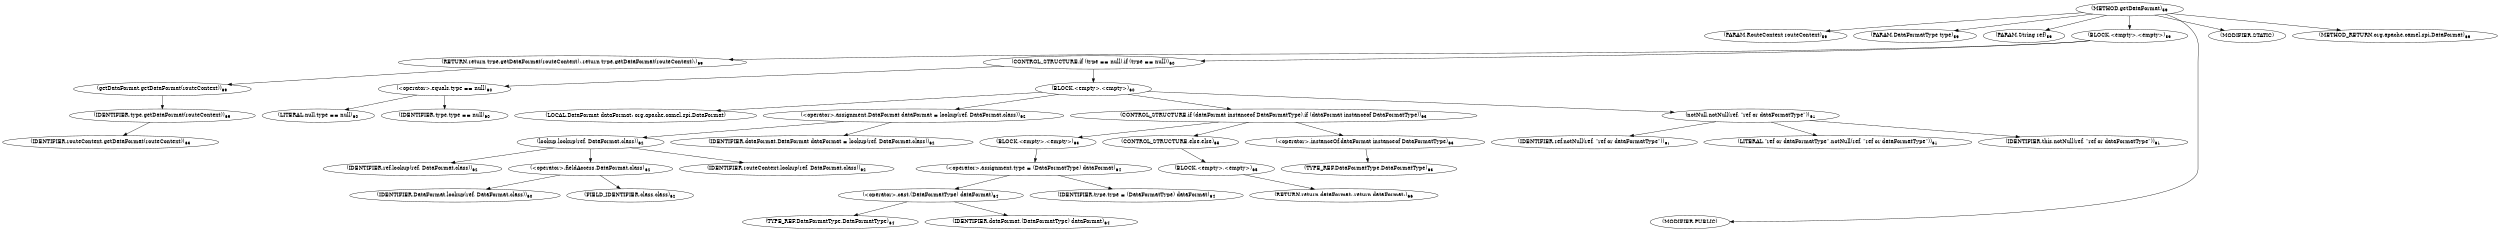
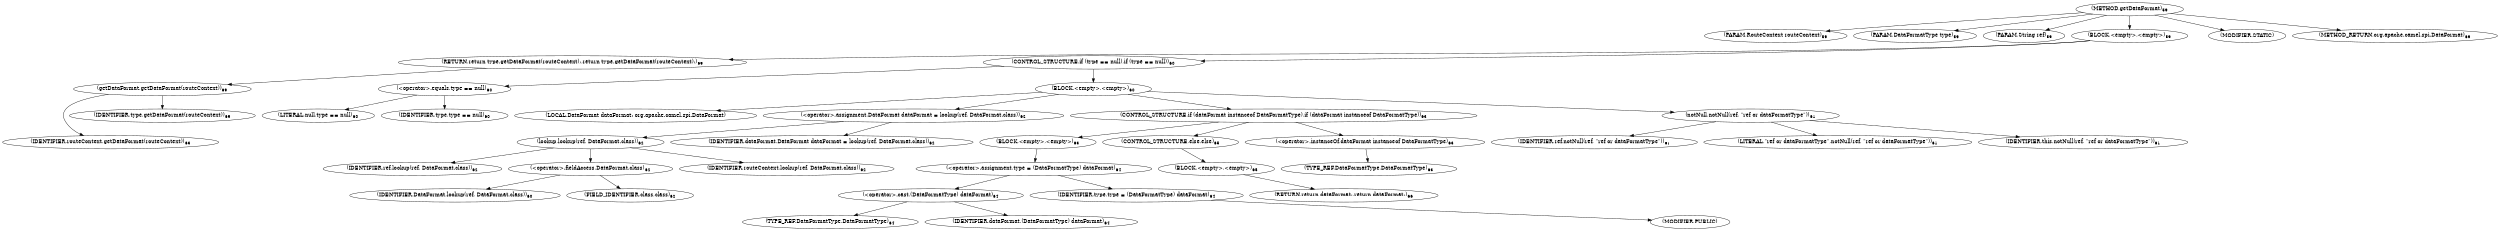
edge "(IDENTIFIER,type,getDataFormat(routeContext))" -> "(IDENTIFIER,routeContext,getDataFormat(routeContext))": now "(getDataFormat,getDataFormat(routeContext))" -> "(IDENTIFIER,routeContext,getDataFormat(routeContext))"
edge "(METHOD,getDataFormat)" -> "(MODIFIER,PUBLIC)": now "(IDENTIFIER,type,type = (DataFormatType) dataFormat)" -> "(MODIFIER,PUBLIC)"
